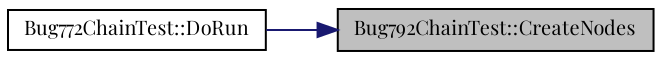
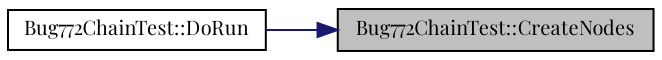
node "Bug792ChainTest::CreateNodes": label "Bug792ChainTest::CreateNodes" -> "Bug772ChainTest::CreateNodes"
